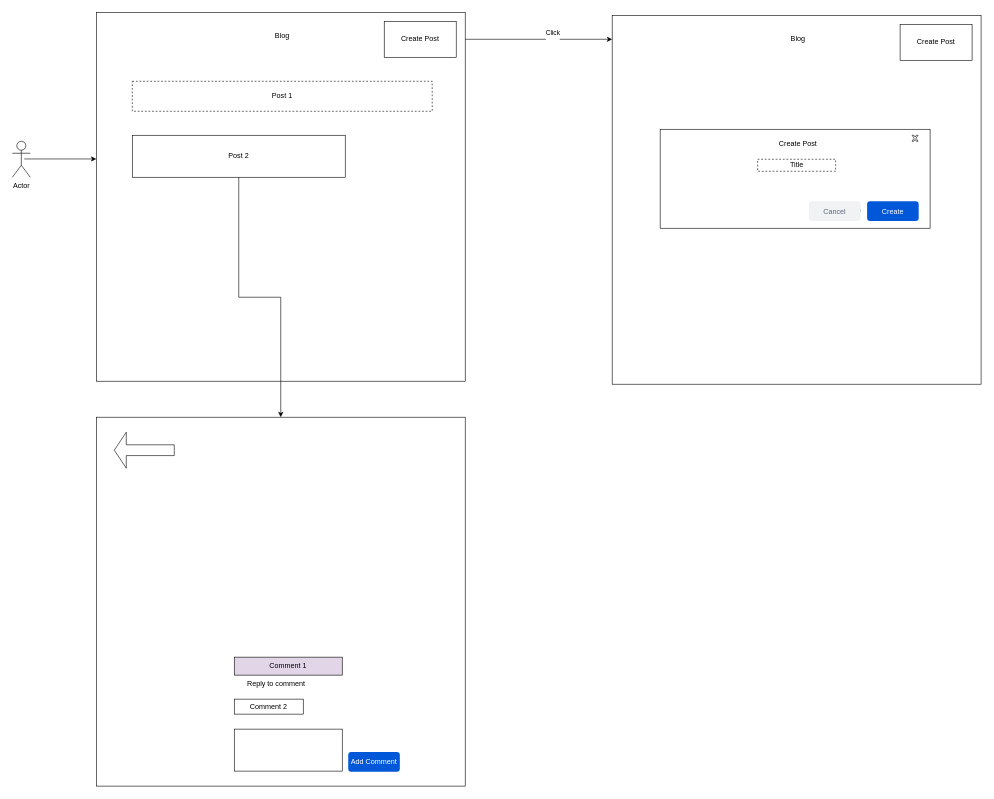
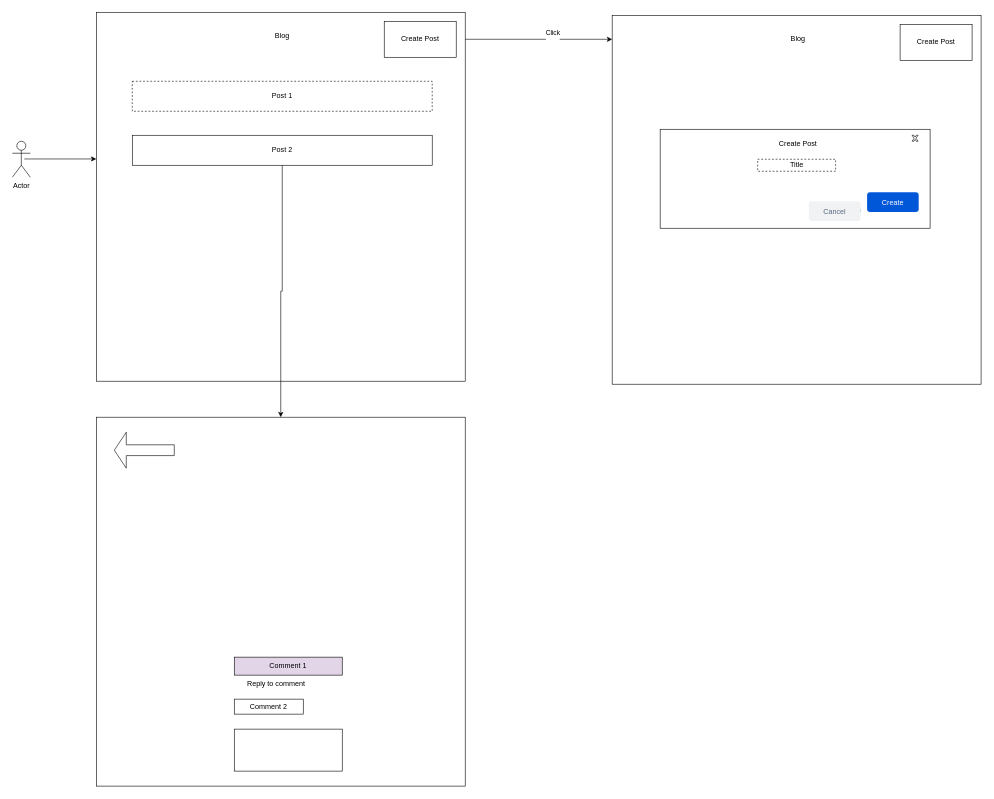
node "Post 2": size 213x42 -> 300x30
node "Create": moved (893, 211) -> (893, 202)
node "Add Comment": removed
